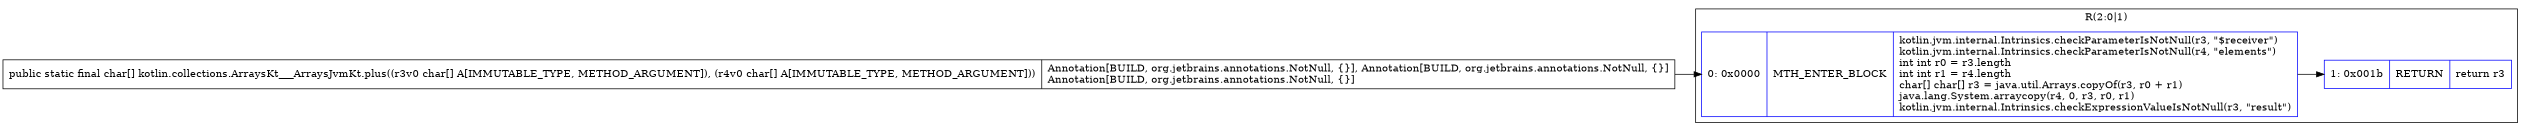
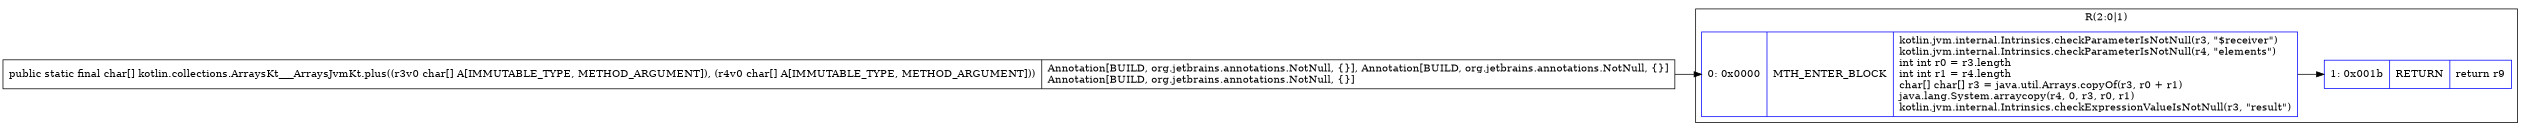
node "1: 0x001b": text "return r3" -> "return r9"
